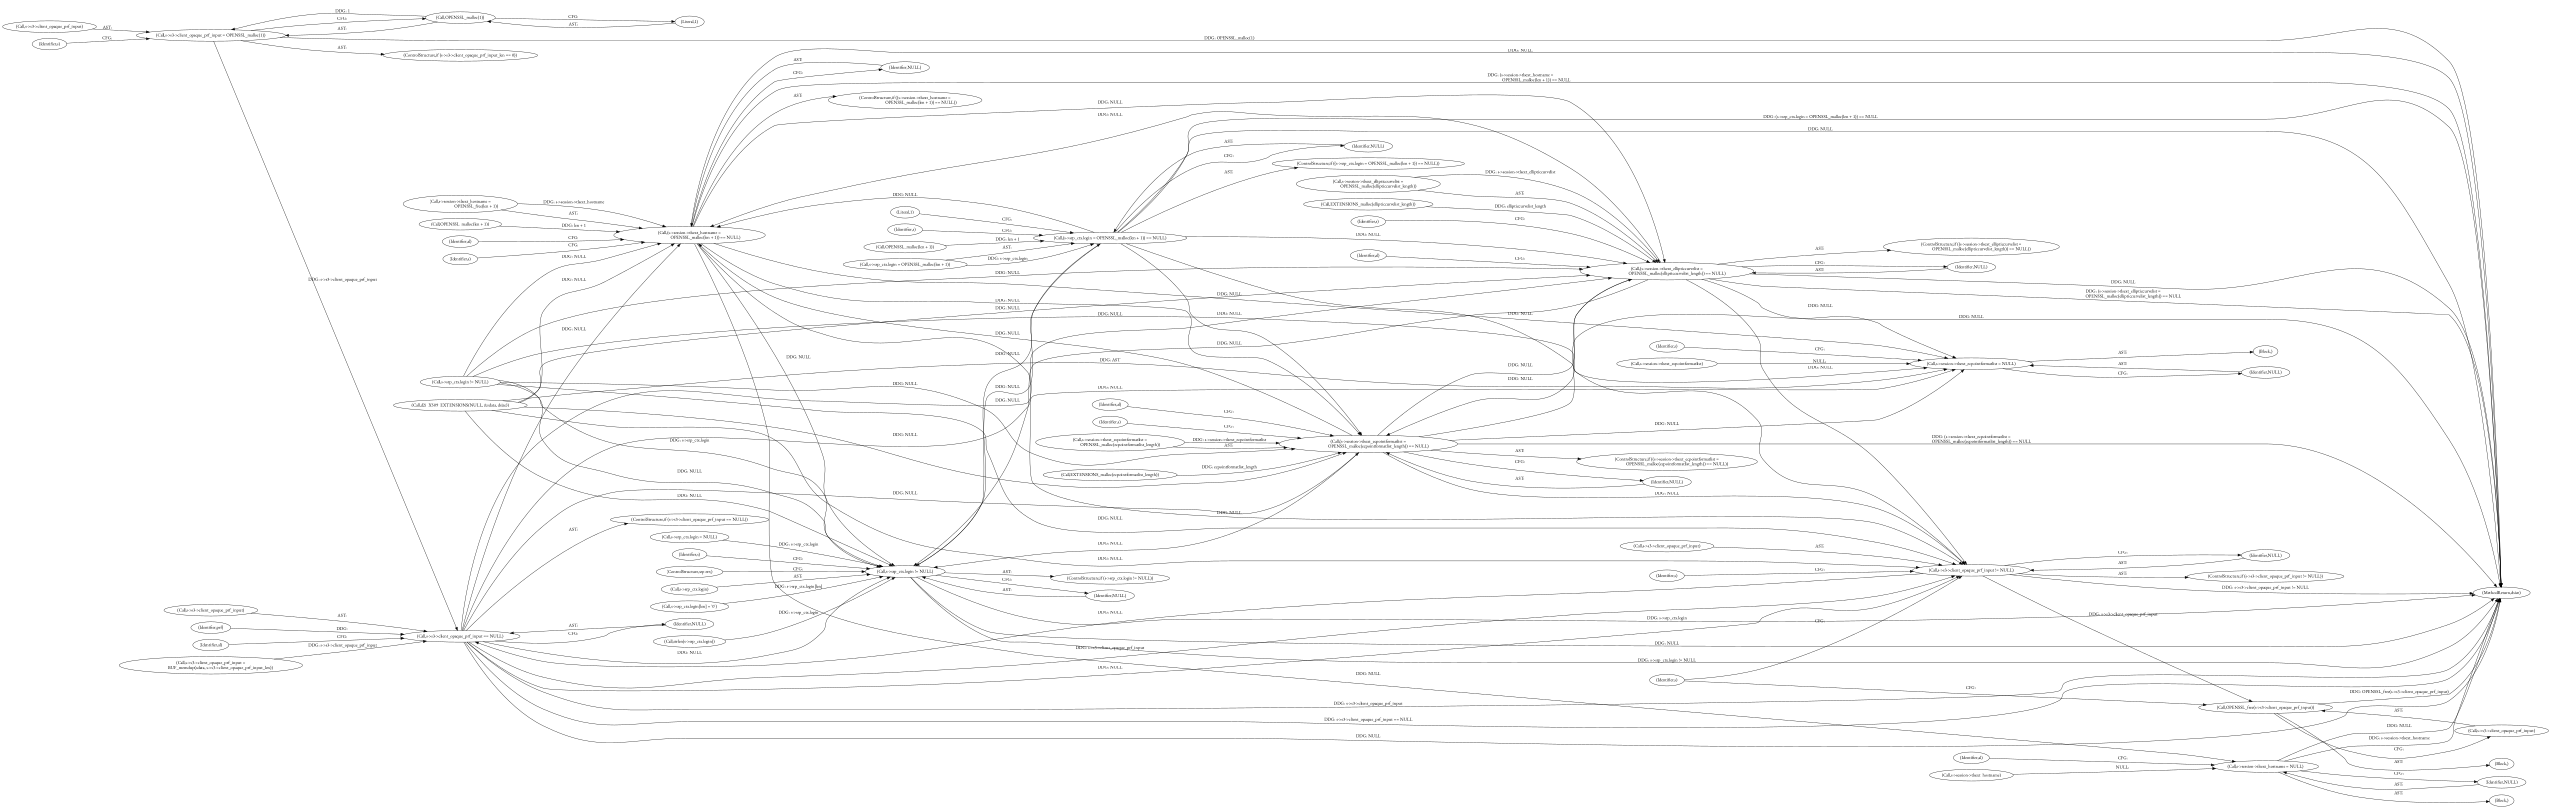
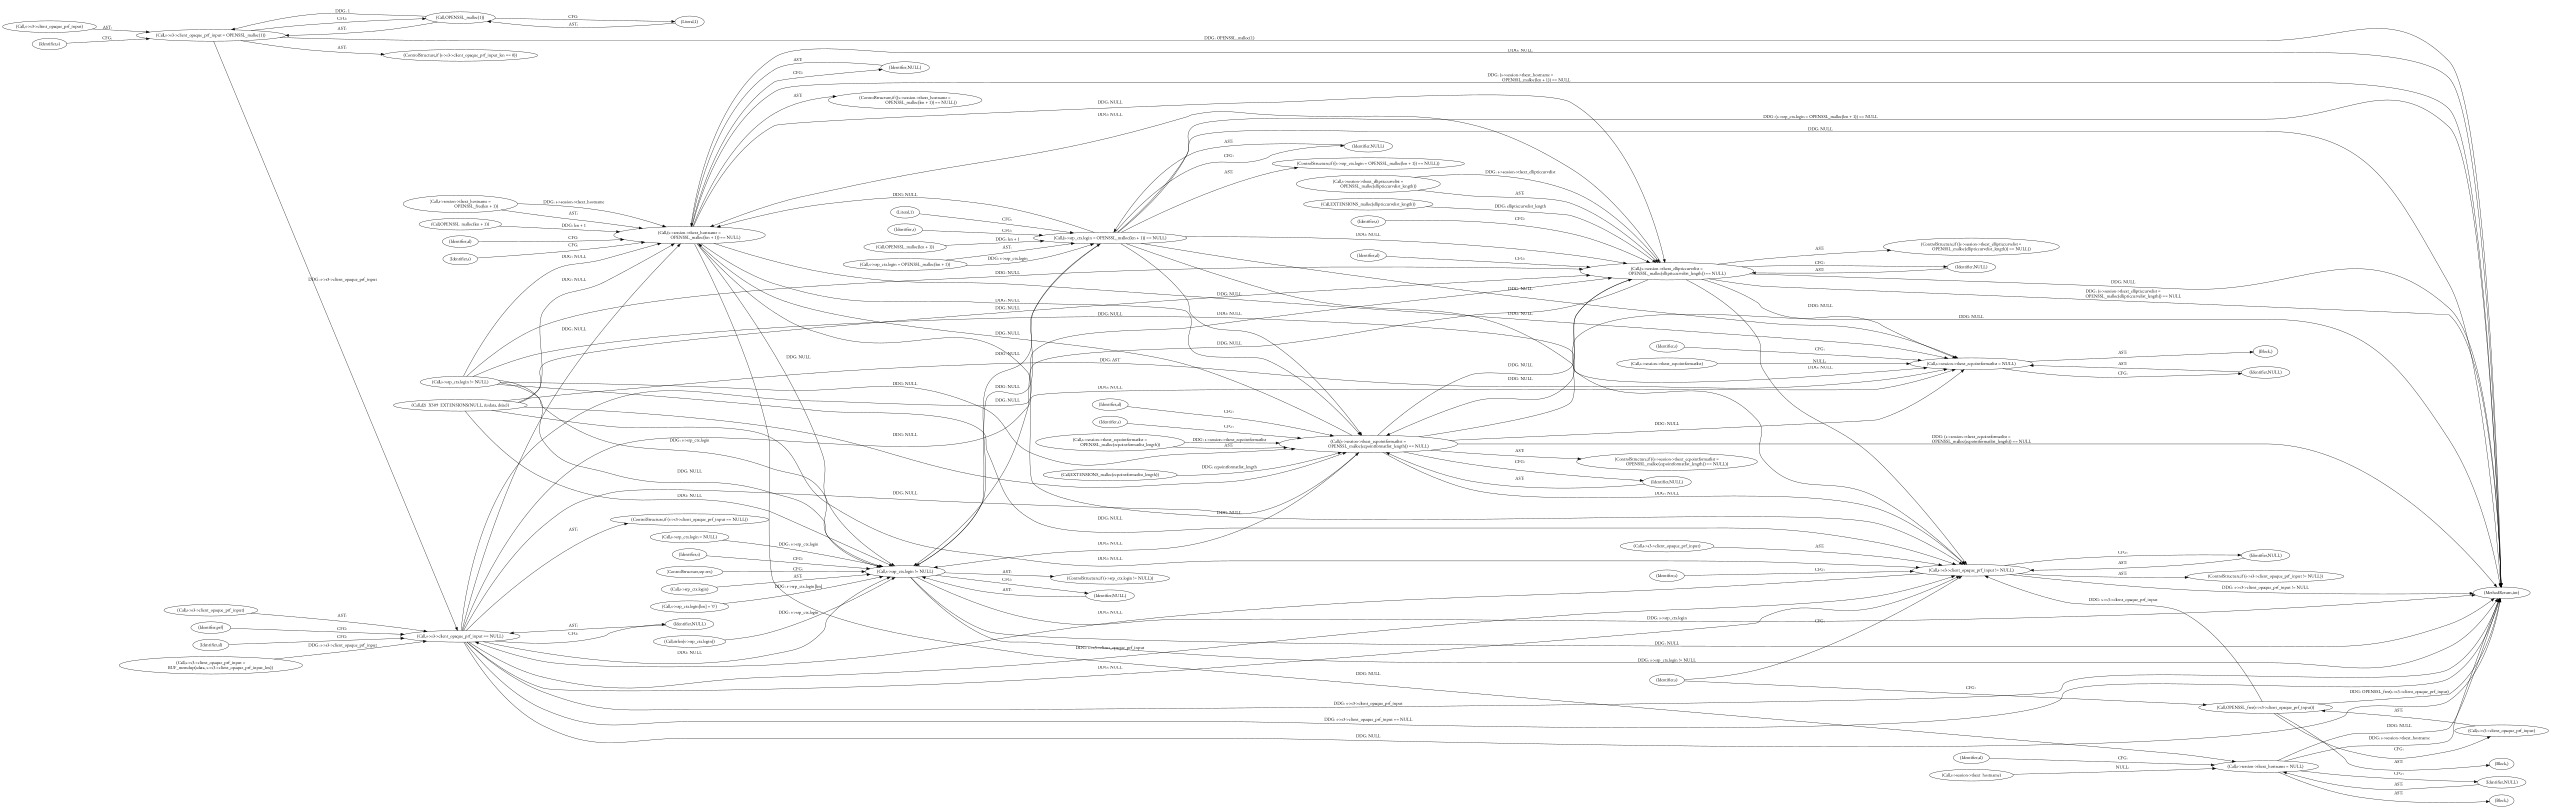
edge "(Call,(s->srp_ctx.login = OPENSSL_malloc(len + 1)) == NULL)" -> "(Call,s->session->tlsext_ecpointformatlist = NULL)": added, label "DDG: NULL"
node "(MethodReturn,dsize)": label "(MethodReturn,dsize)" -> "(MethodReturn,int)"
edge "(Identifier,prf)" -> "(Call,s->s3->client_opaque_prf_input == NULL)": label "DDG: " -> "CFG: "
edge "(Call,s->s3->client_opaque_prf_input != NULL)" -> "(Call,OPENSSL_free(s->s3->client_opaque_prf_input))": reversed
